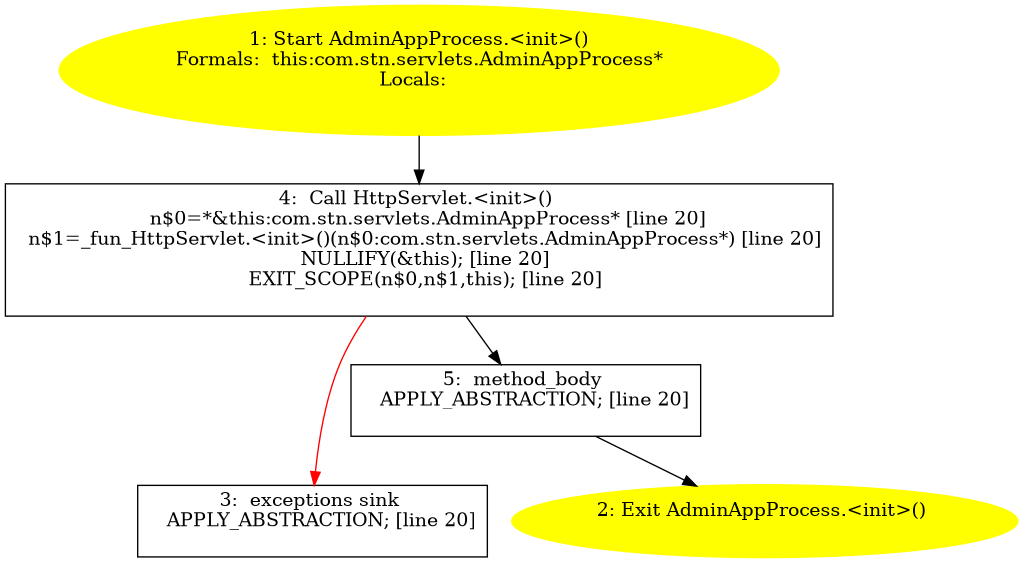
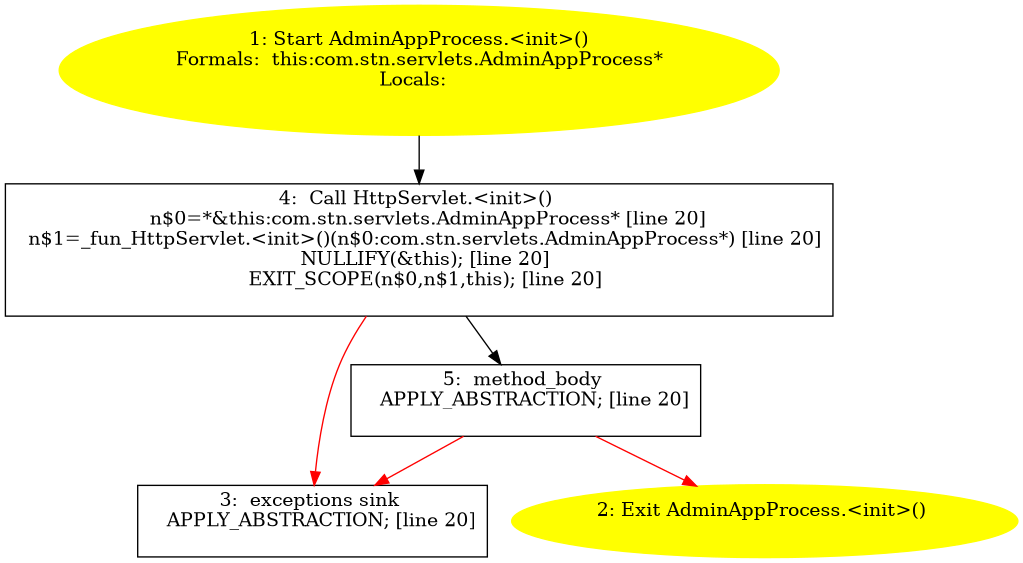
edge "5:  method_body APPLY_ABSTRACTION; [line 20]" -> "3:  exceptions sink APPLY_ABSTRACTION; [line 20]": added
edge "5:  method_body APPLY_ABSTRACTION; [line 20]" -> "2: Exit AdminAppProcess.<init>()": color black -> red
